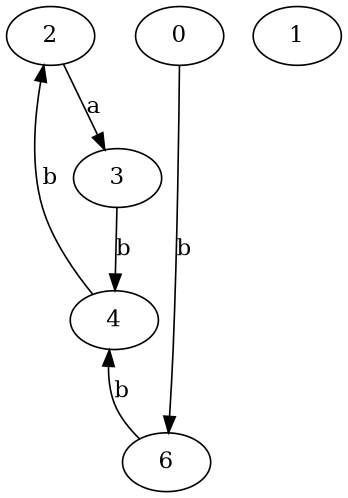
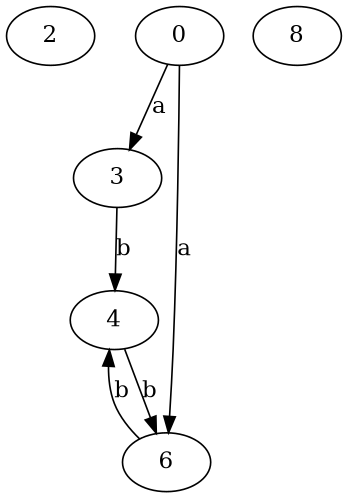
node "1": label "1" -> "8"
edge "2" -> "3": now "0" -> "3"
edge "4" -> "2": now "4" -> "6"
edge "0" -> "6": label "b" -> "a"
